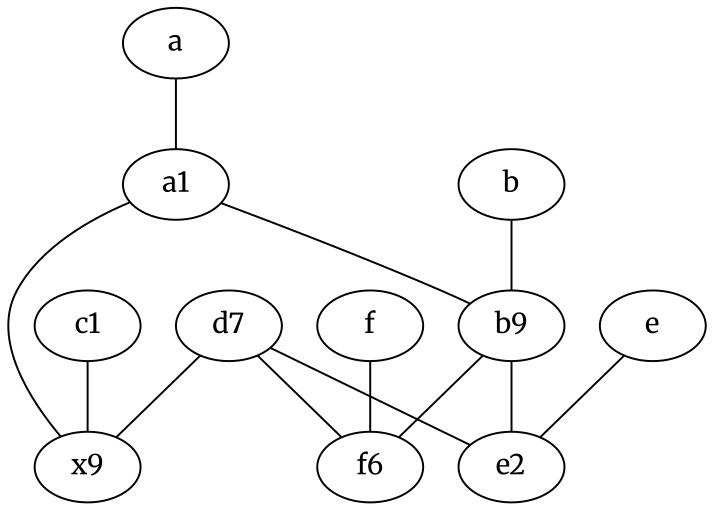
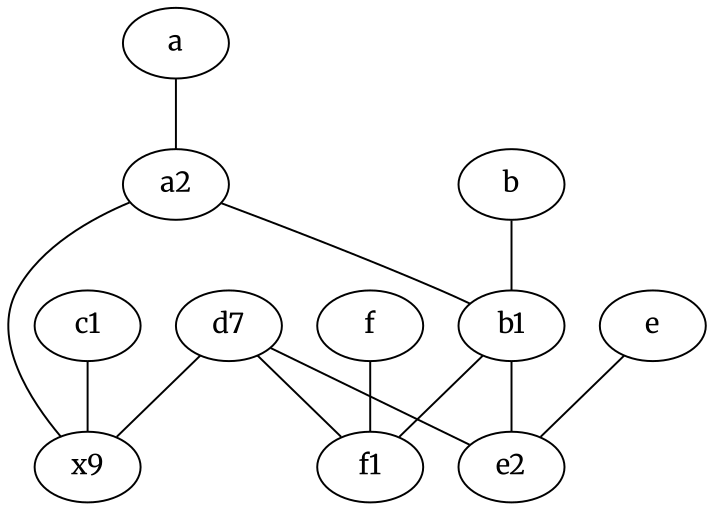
node "a1": label "a1" -> "a2"
node "b9": label "b9" -> "b1"
node "f6": label "f6" -> "f1"
